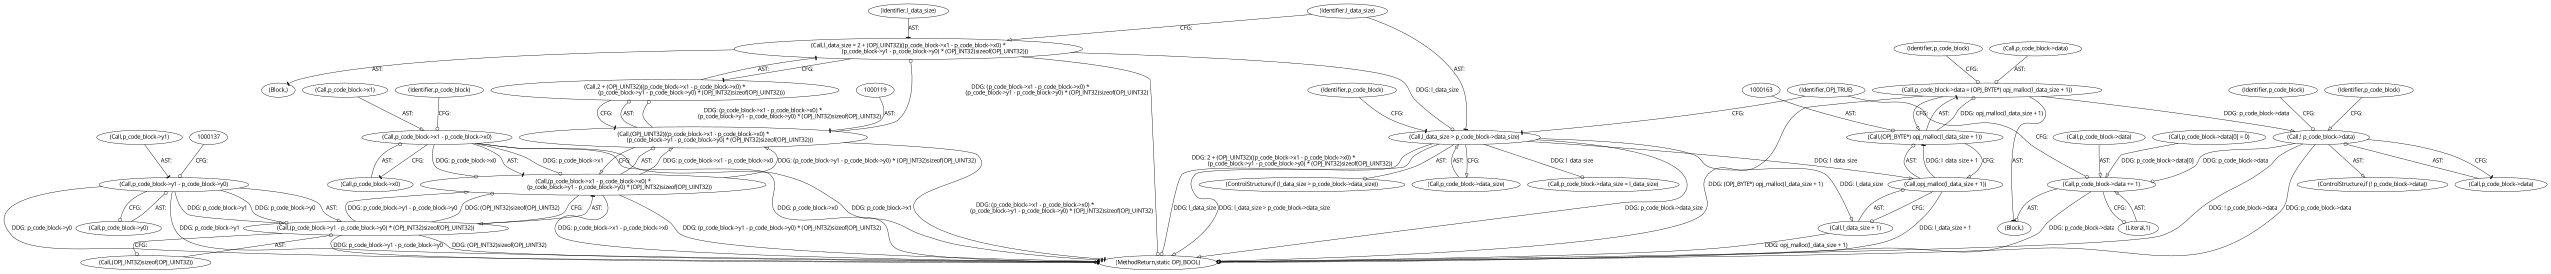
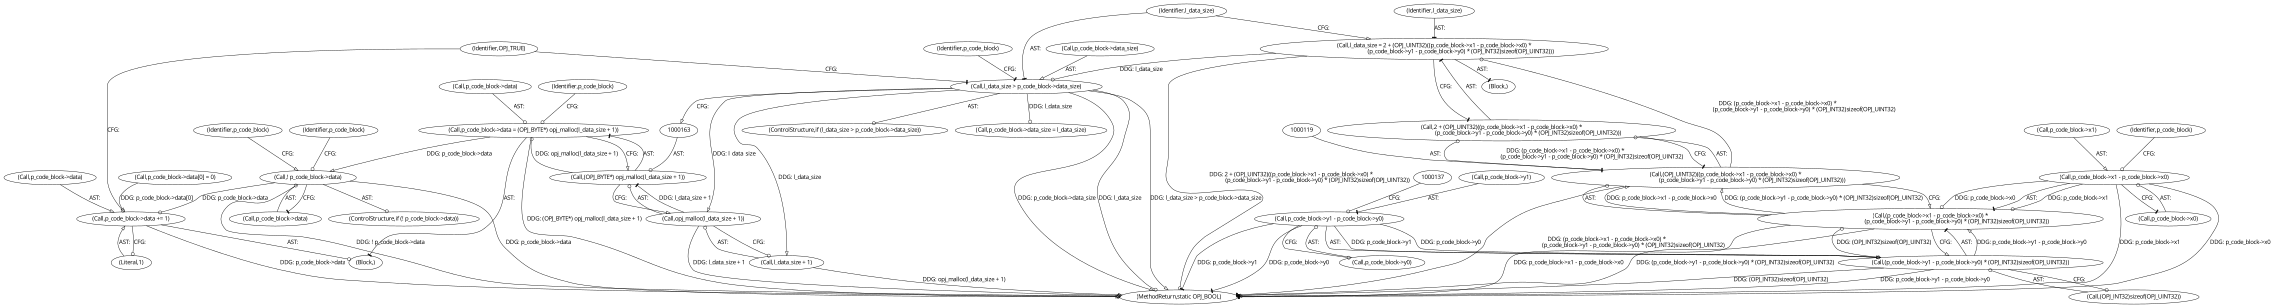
edge "(Call,l_data_size > p_code_block->data_size)" -> "(Call,p_code_block->data_size)": now "(Call,l_data_size > p_code_block->data_size)" -> "1000163"
edge "(Call,! p_code_block->data)" -> "(ControlStructure,if (! p_code_block->data))": arrowhead onormal -> odot
